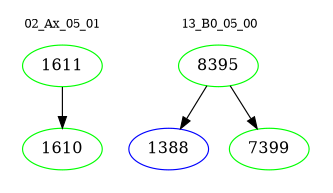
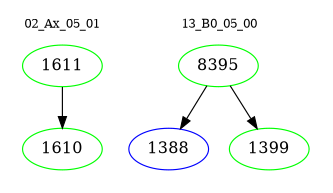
node "7399": label "7399" -> "1399"
